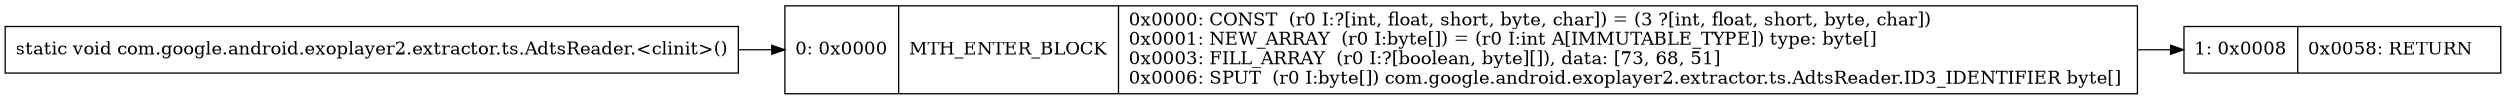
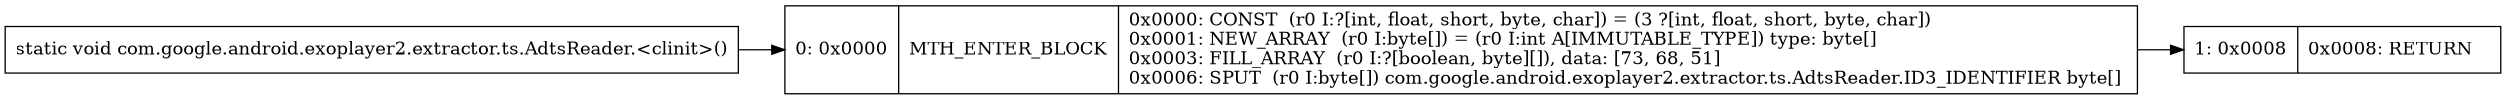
node "1: 0x0008": text "0x0058: RETURN" -> "0x0008: RETURN"
